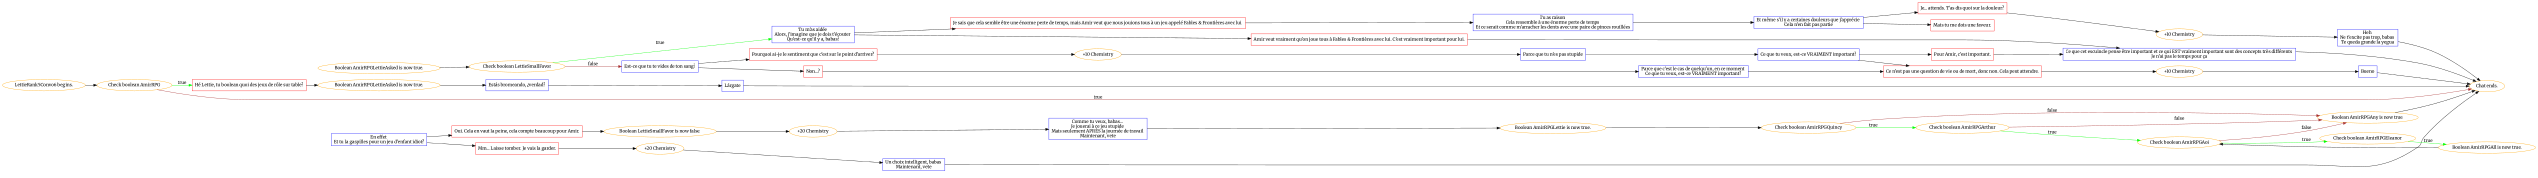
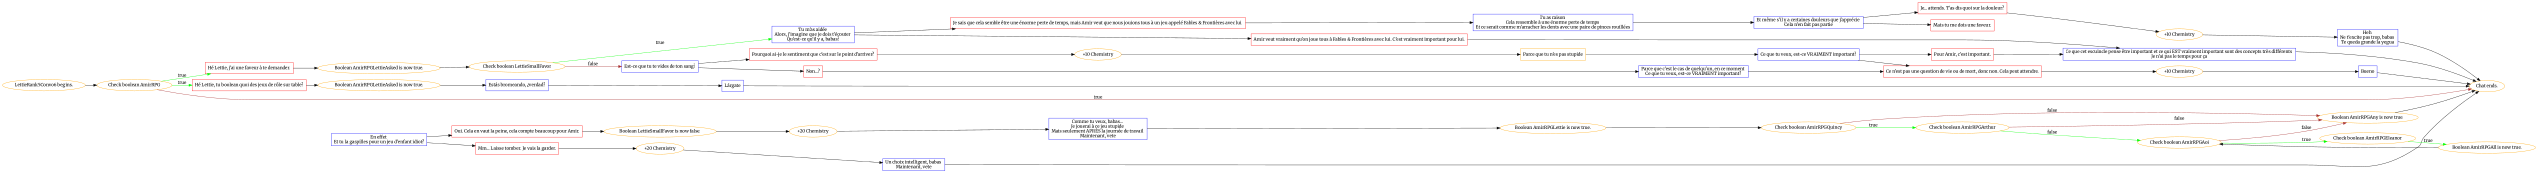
node "Parce que tu n'es pas stupide": color blue -> orange
node "Hé Lettie, j'ai une faveur à te demander.": added
edge "Check boolean AmirRPGArthur" -> "Check boolean AmirRPGAoi": label "true" -> "false"
